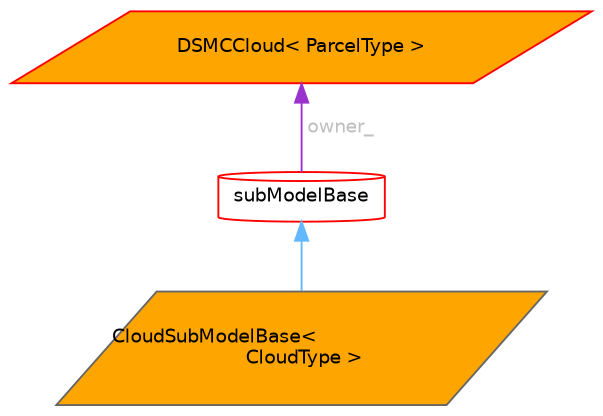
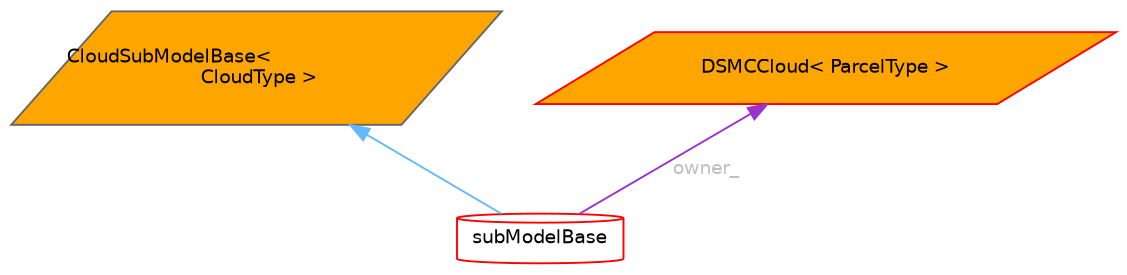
edge "CloudSubModelBase< CloudType >" -> "subModelBase": reversed
